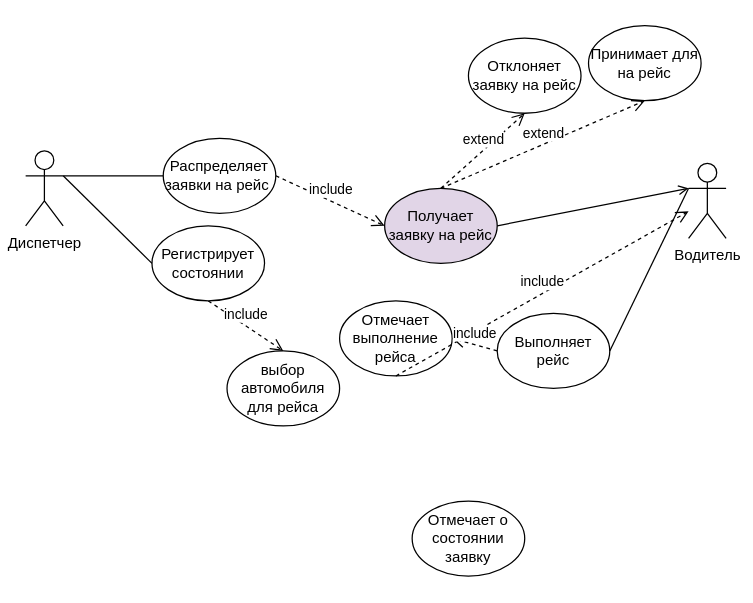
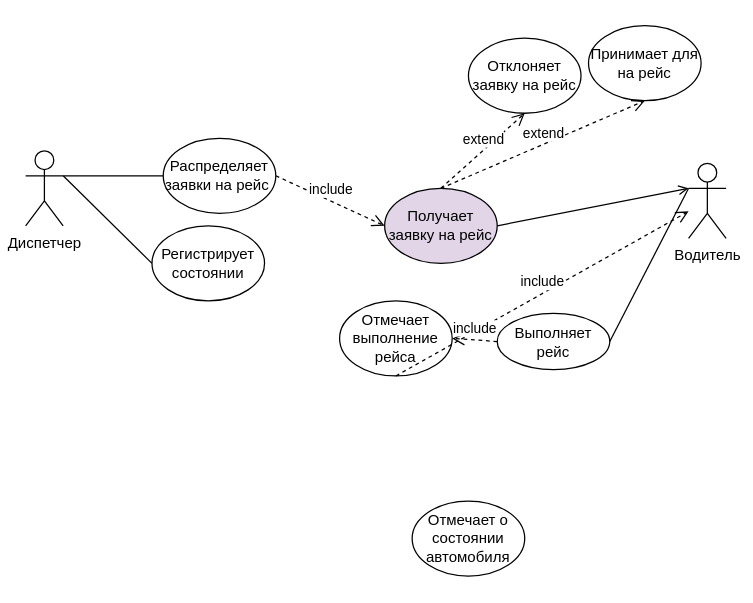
edge "Регистрирует состоянии" -> "выбор автомобиля для рейса": removed, label "include"
node "Выполняет рейс": size 113x75 -> 113x56
node "выбор автомобиля для рейса": removed
node "Отмечает о состоянии заявку": label "Отмечает о состоянии заявку" -> "Отмечает о состоянии автомобиля"
